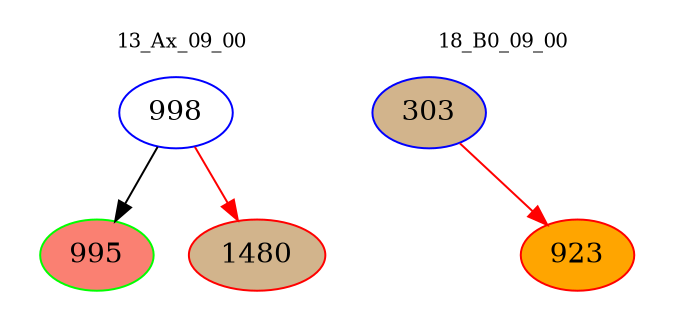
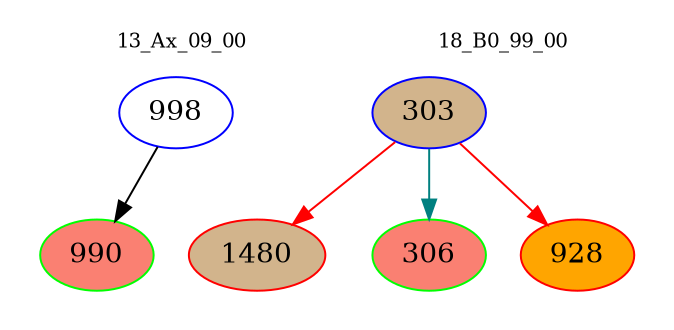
cluster "18_B0_09_00": label "18_B0_09_00" -> "18_B0_99_00"
edge "998" -> "1480": now "303" -> "1480"
node "995": label "995" -> "990"
node "306": added
node "923": label "923" -> "928"
